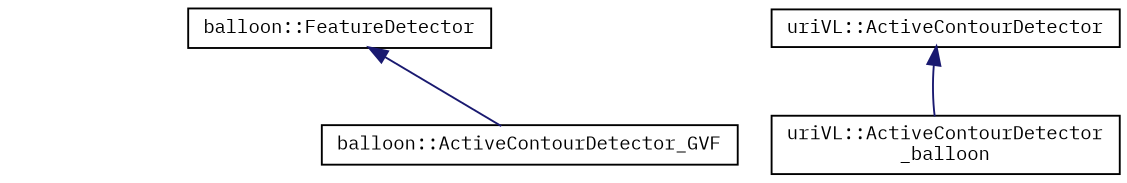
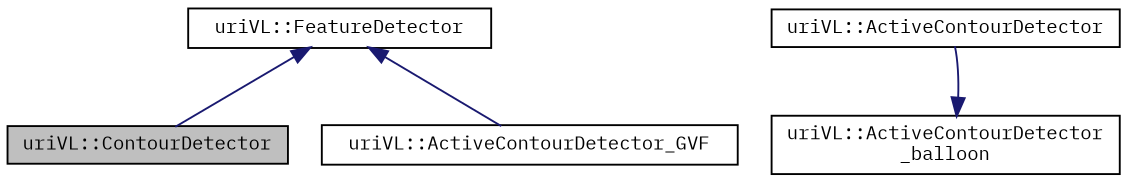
node "balloon::FeatureDetector": label "balloon::FeatureDetector" -> "uriVL::FeatureDetector"
edge "uriVL::ActiveContourDetector _balloon" -> "uriVL::ActiveContourDetector": reversed
node "uriVL::ContourDetector": added
node "balloon::ActiveContourDetector_GVF": label "balloon::ActiveContourDetector_GVF" -> "uriVL::ActiveContourDetector_GVF"
